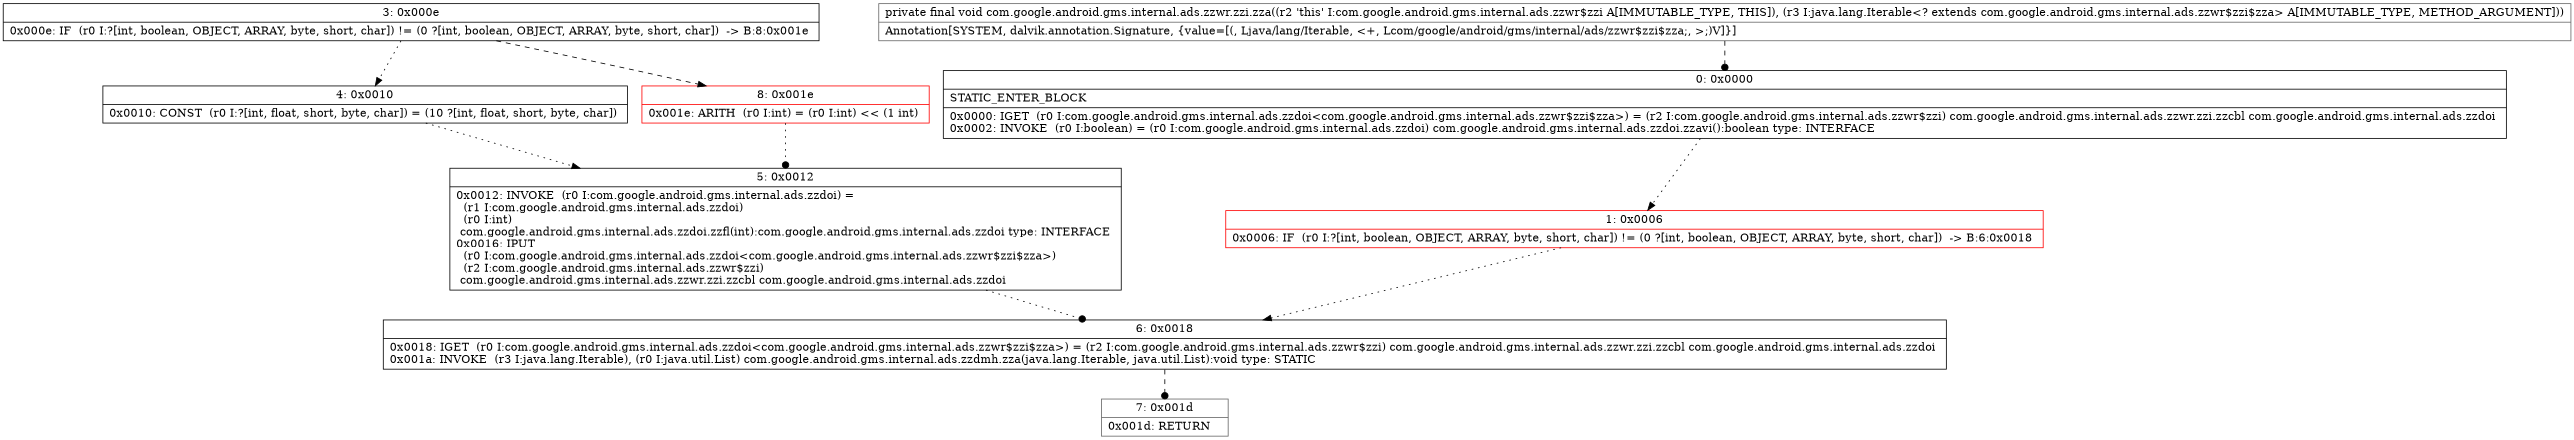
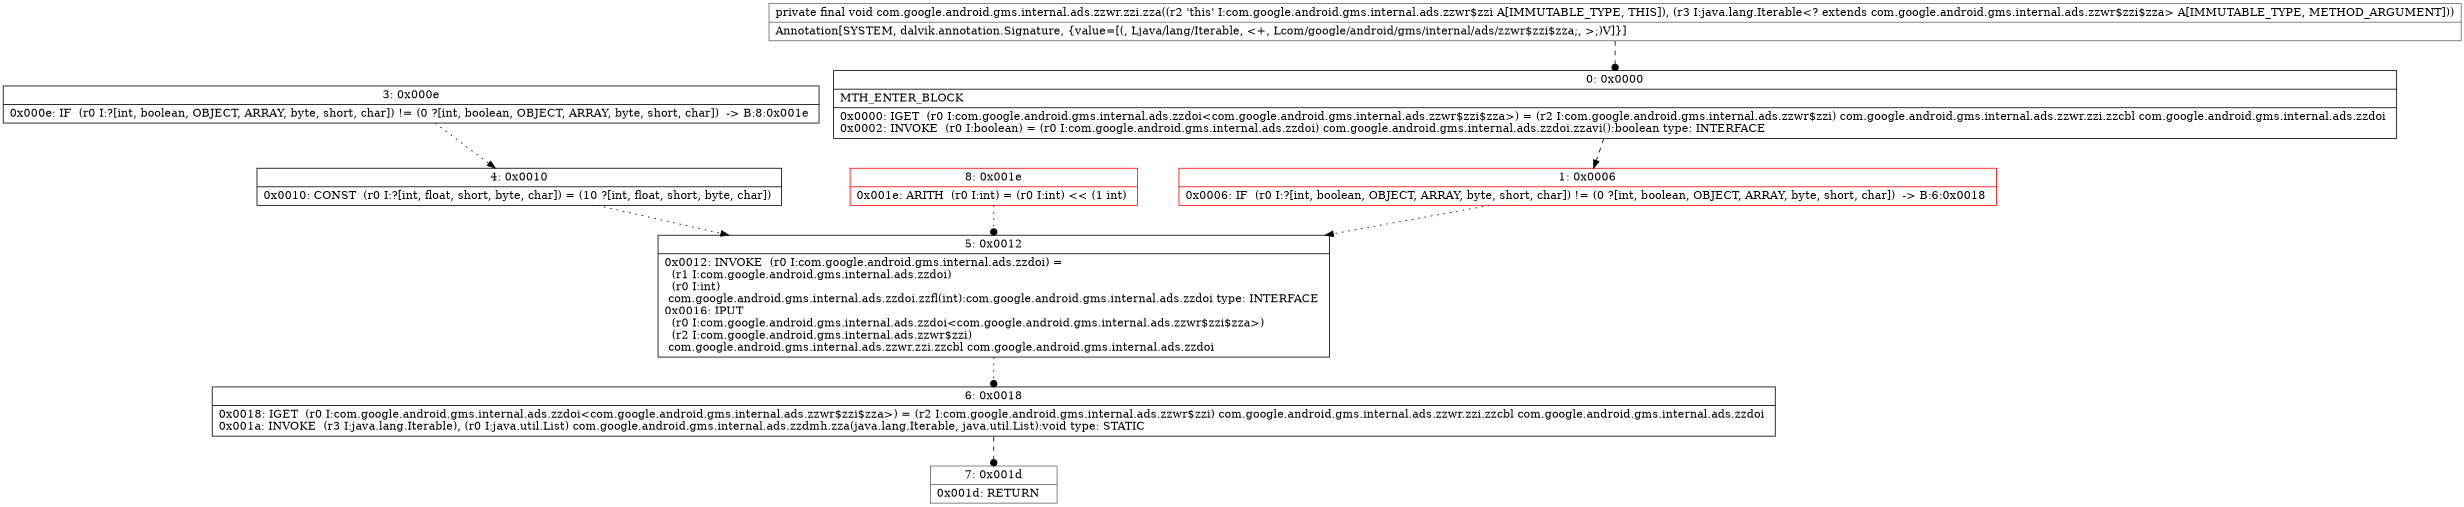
edge "3: 0x000e" -> "8: 0x001e": removed
node "0: 0x0000": text "STATIC_ENTER_BLOCK" -> "MTH_ENTER_BLOCK"
edge "0: 0x0000" -> "1: 0x0006": style dotted -> dashed
edge "1: 0x0006" -> "6: 0x0018": now "1: 0x0006" -> "5: 0x0012"
